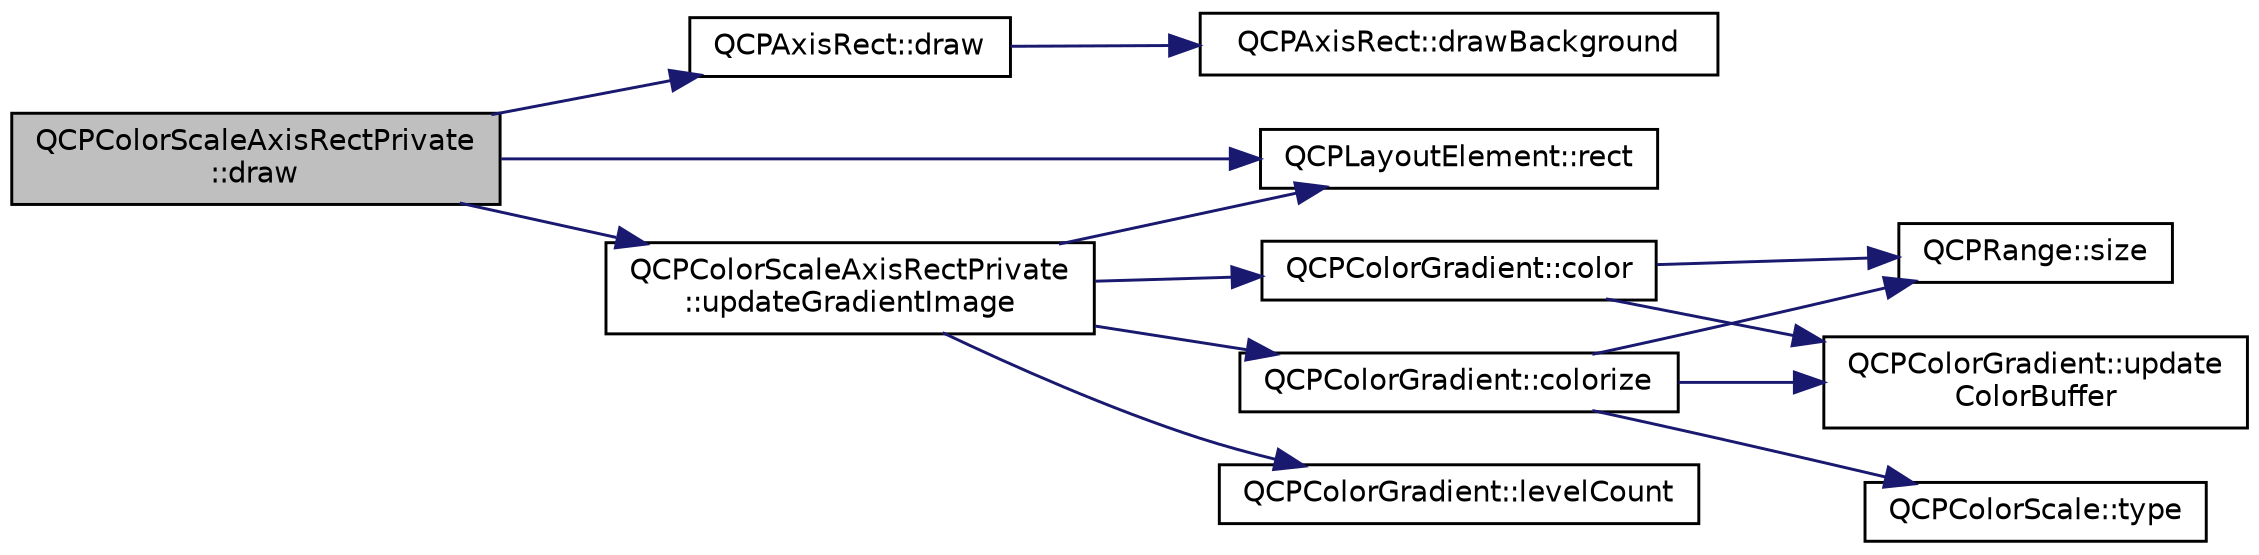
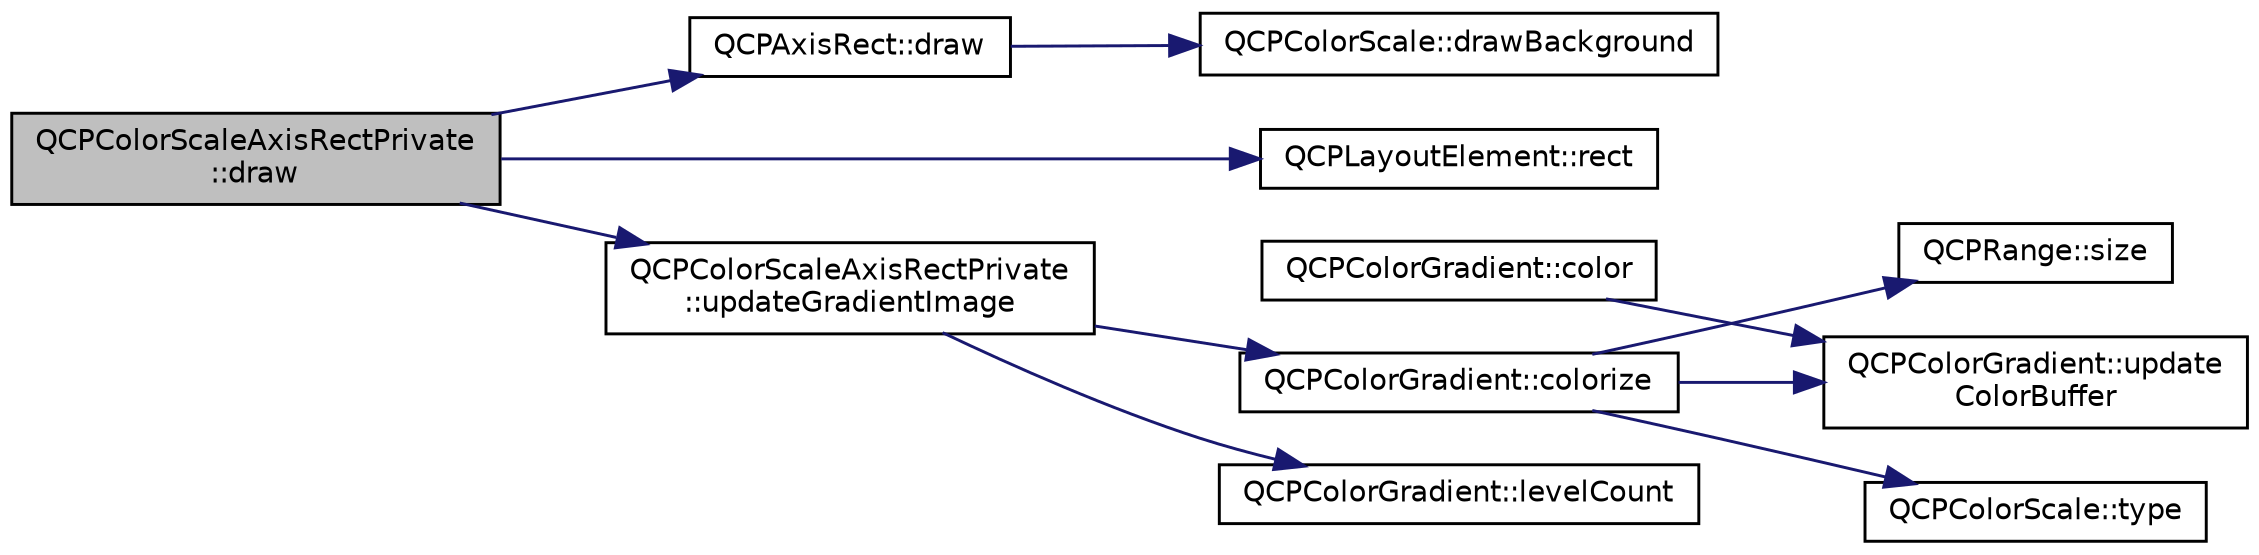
node "QCPAxisRect::drawBackground": label "QCPAxisRect::drawBackground" -> "QCPColorScale::drawBackground"
edge "QCPColorScaleAxisRectPrivate ::updateGradientImage" -> "QCPLayoutElement::rect": removed
edge "QCPColorGradient::color" -> "QCPRange::size": removed
edge "QCPColorScaleAxisRectPrivate ::updateGradientImage" -> "QCPColorGradient::color": removed
